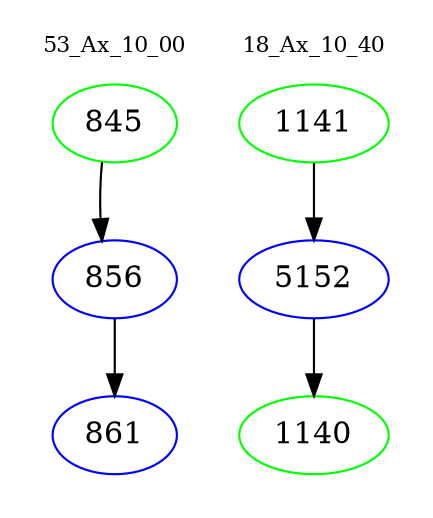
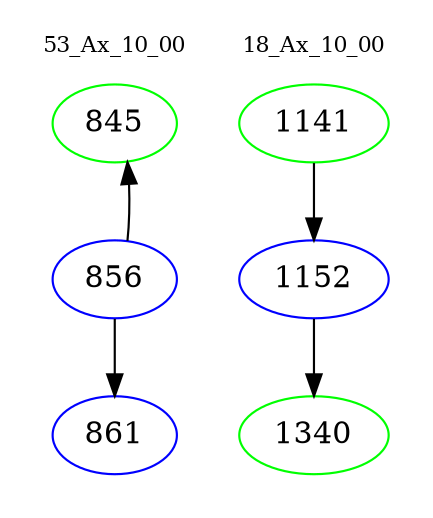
cluster "18_Ax_10_40": label "18_Ax_10_40" -> "18_Ax_10_00"
edge "845" -> "856": reversed
node "5152": label "5152" -> "1152"
node "1140": label "1140" -> "1340"
